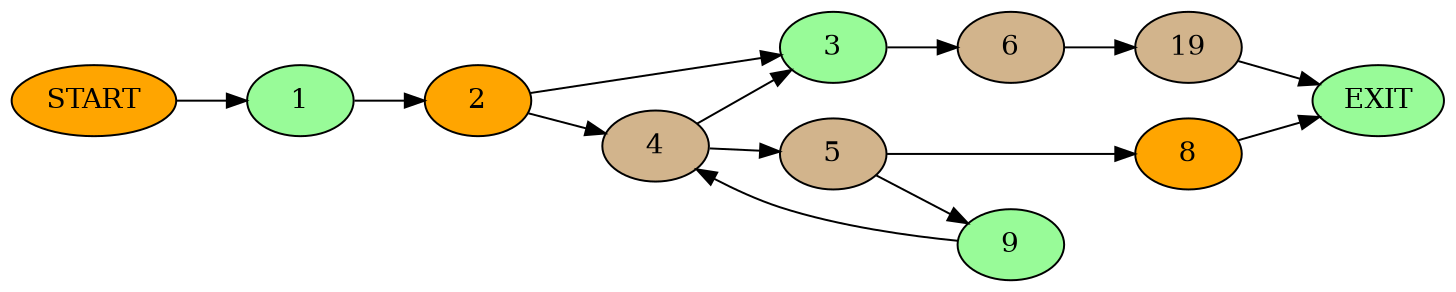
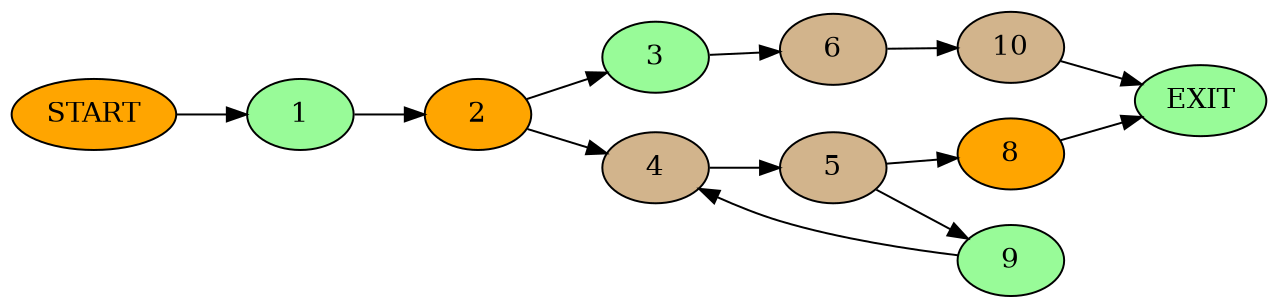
node "19": label "19" -> "10"
edge "4" -> "3": removed
